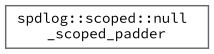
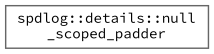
node "spdlog::scoped::null _scoped_padder": label "spdlog::scoped::null _scoped_padder" -> "spdlog::details::null _scoped_padder"
